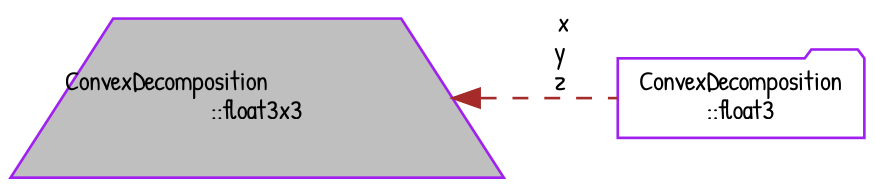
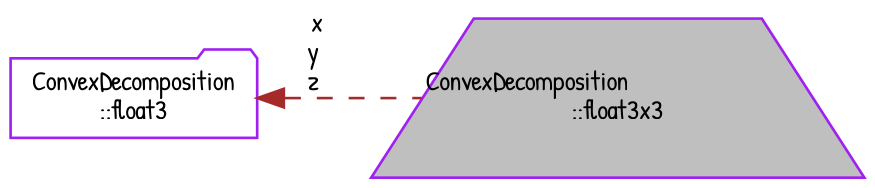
edge "ConvexDecomposition ::float3" -> "ConvexDecomposition ::float3x3": reversed
